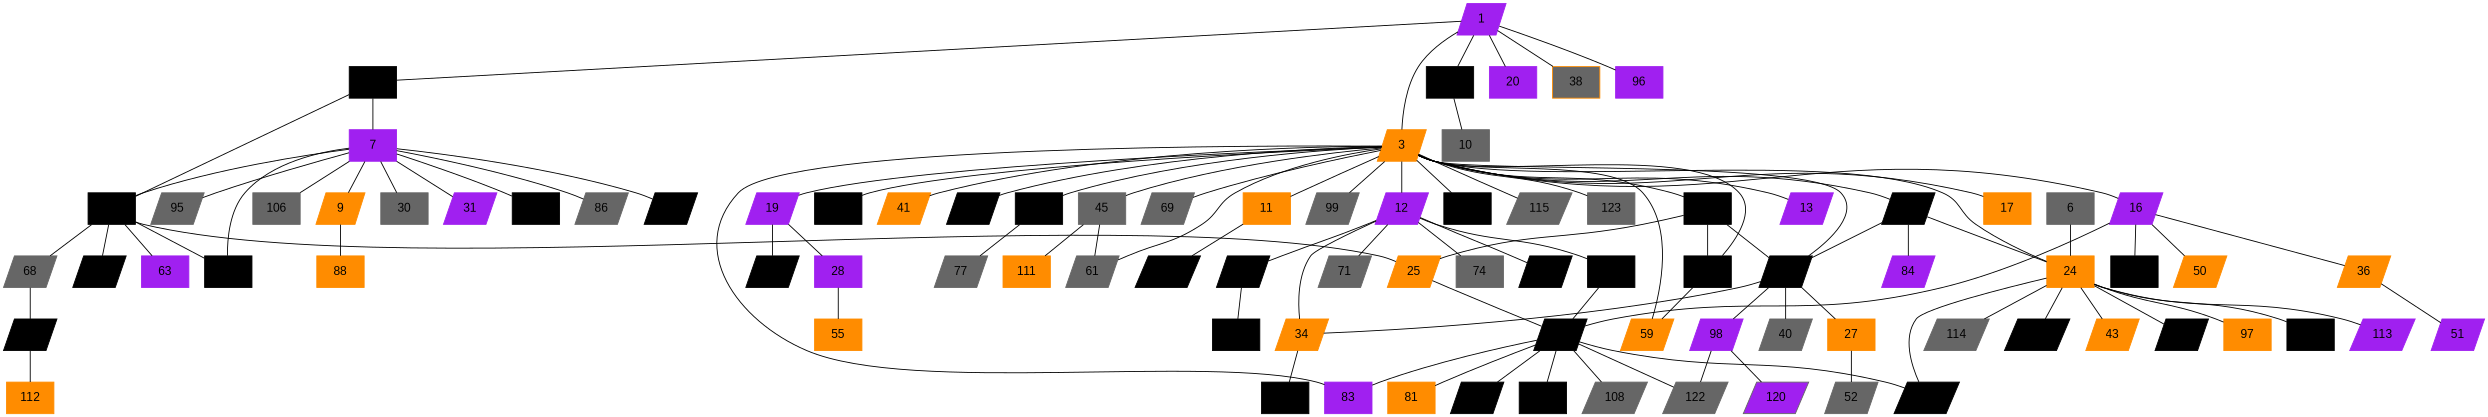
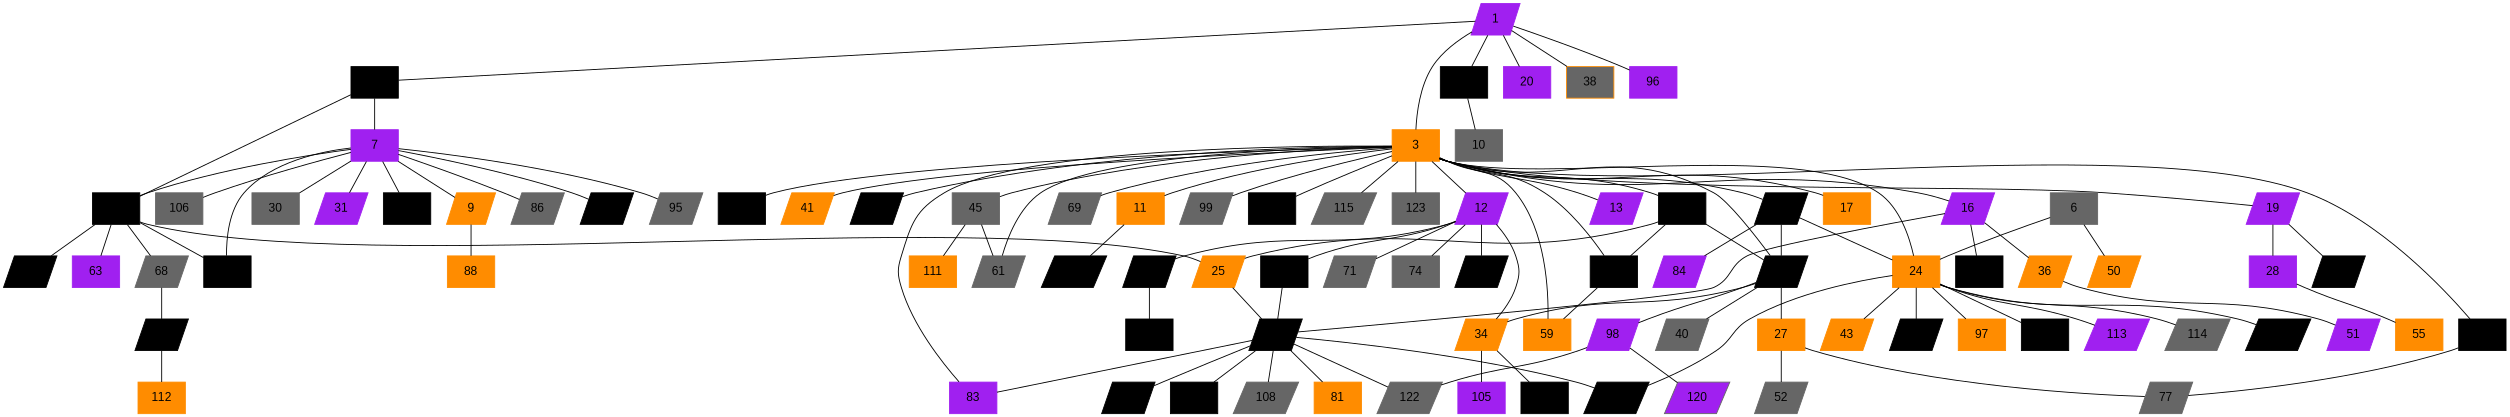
node "3": shape parallelogram -> box
edge "16" -- "50": now "6" -- "50"
node "59": shape parallelogram -> box
edge "27" -- "77": added
node "105": added
